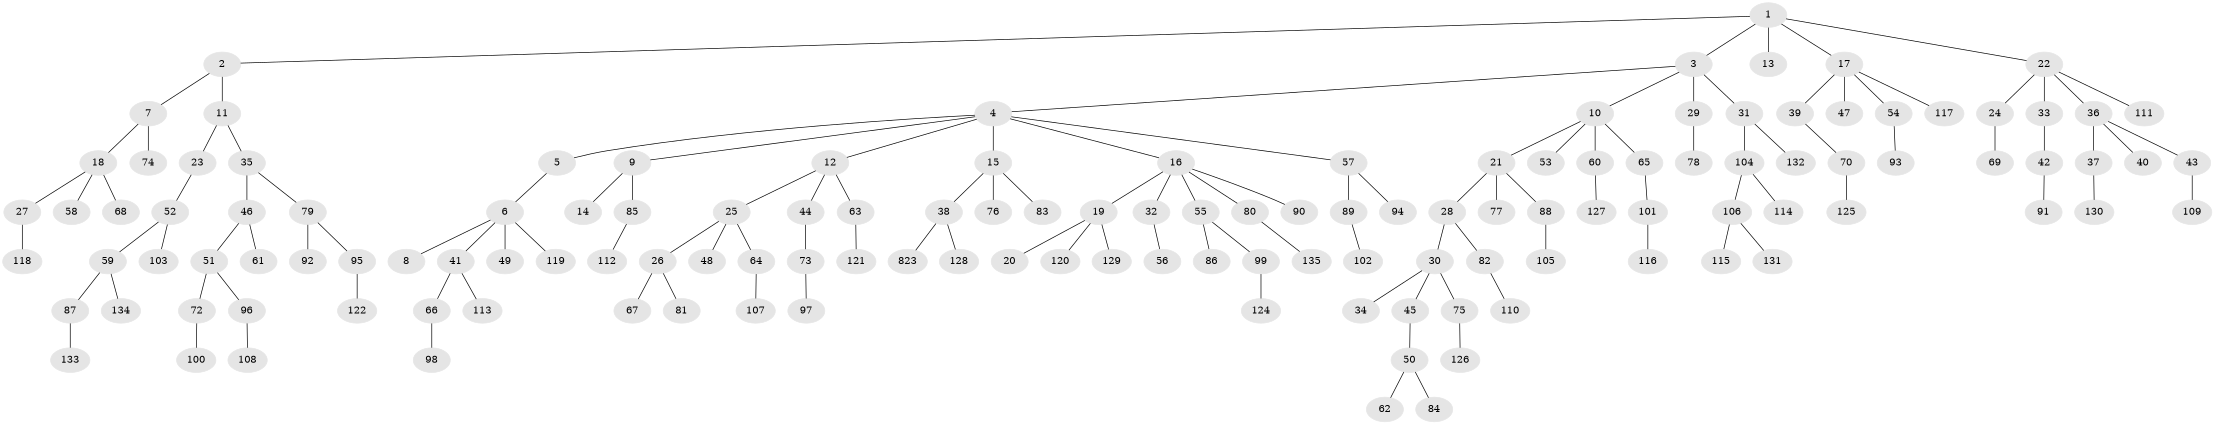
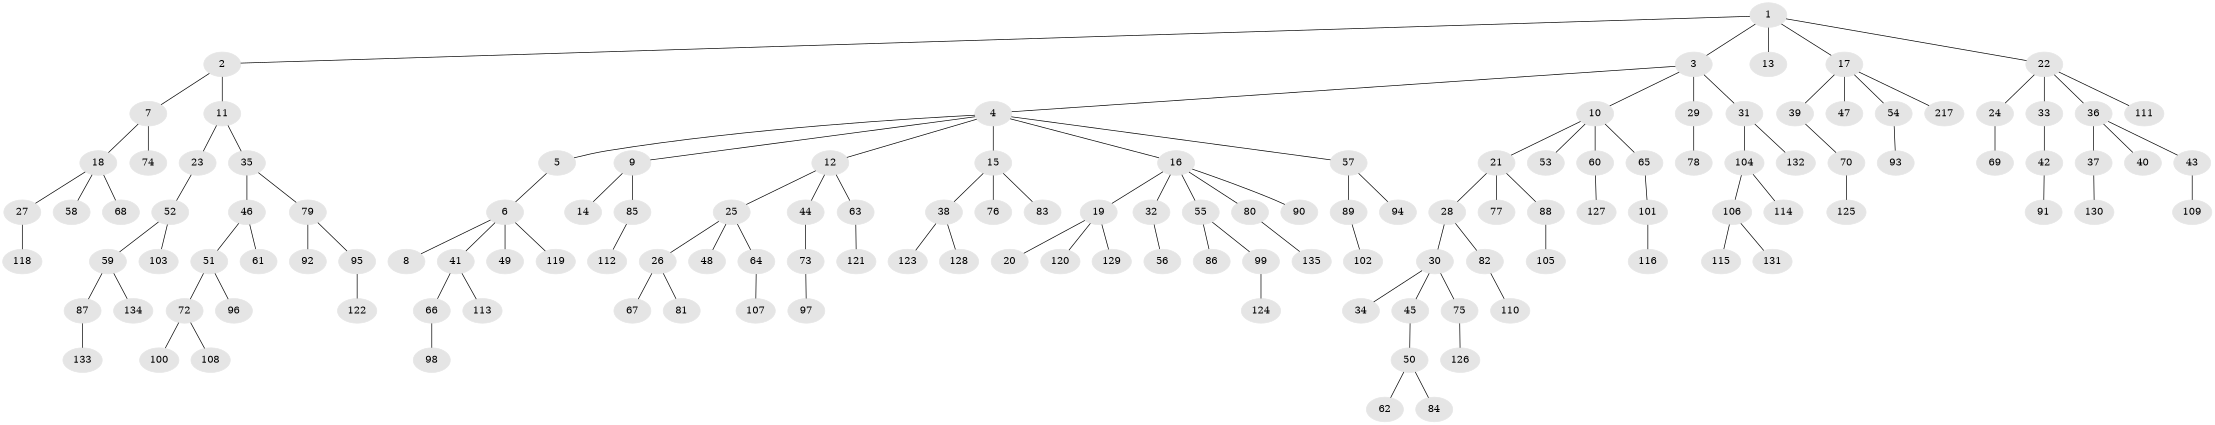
node "117": label "117" -> "217"
node "823": label "823" -> "123"
edge "96" -- "108": now "72" -- "108"
